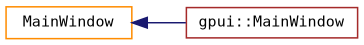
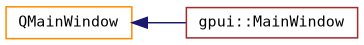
node "MainWindow": label "MainWindow" -> "QMainWindow"
